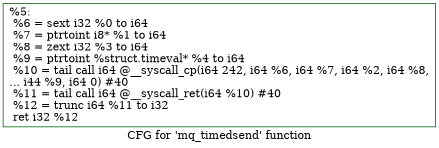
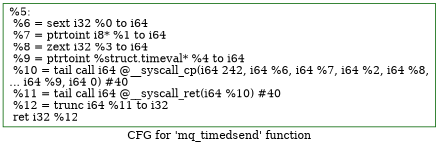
node "%5:": text "... i44 %9, i64 0) #40" -> "... i64 %9, i64 0) #40"
